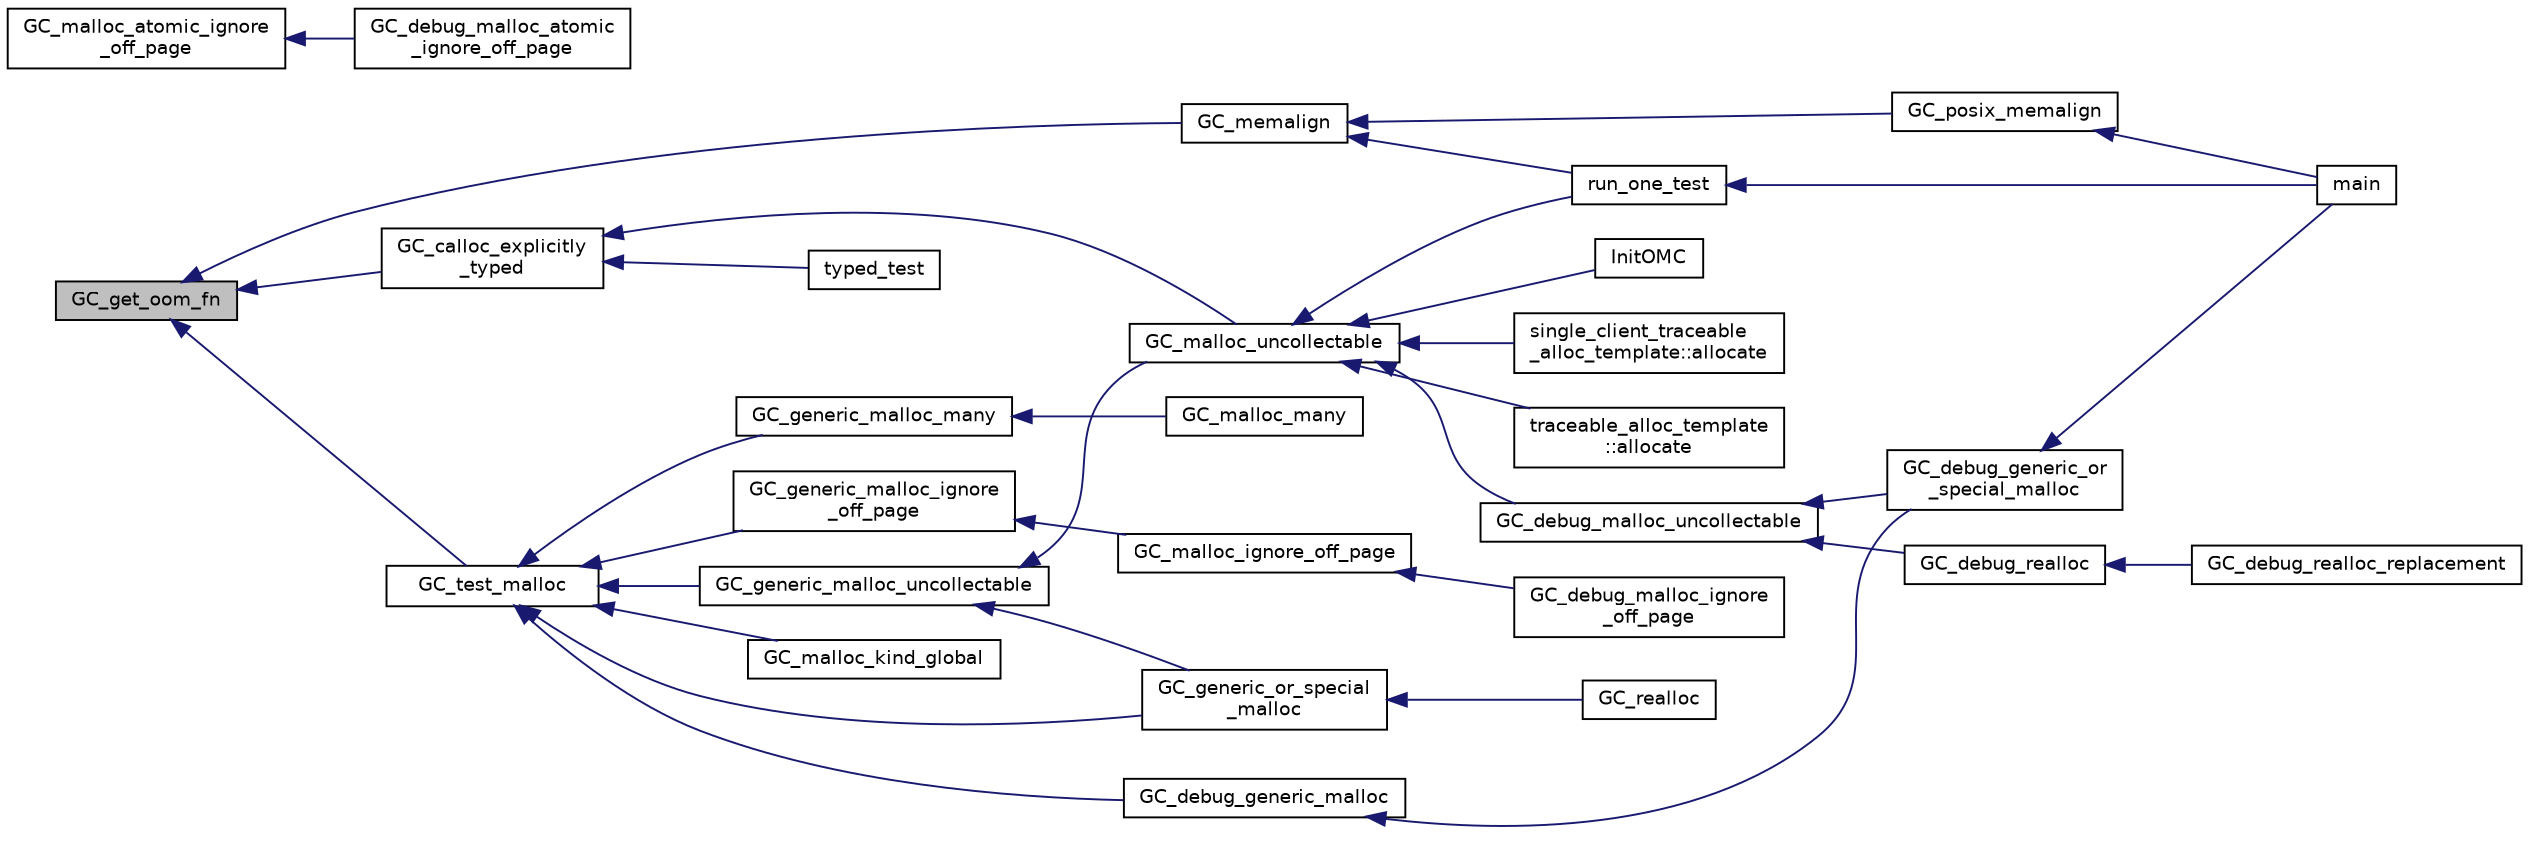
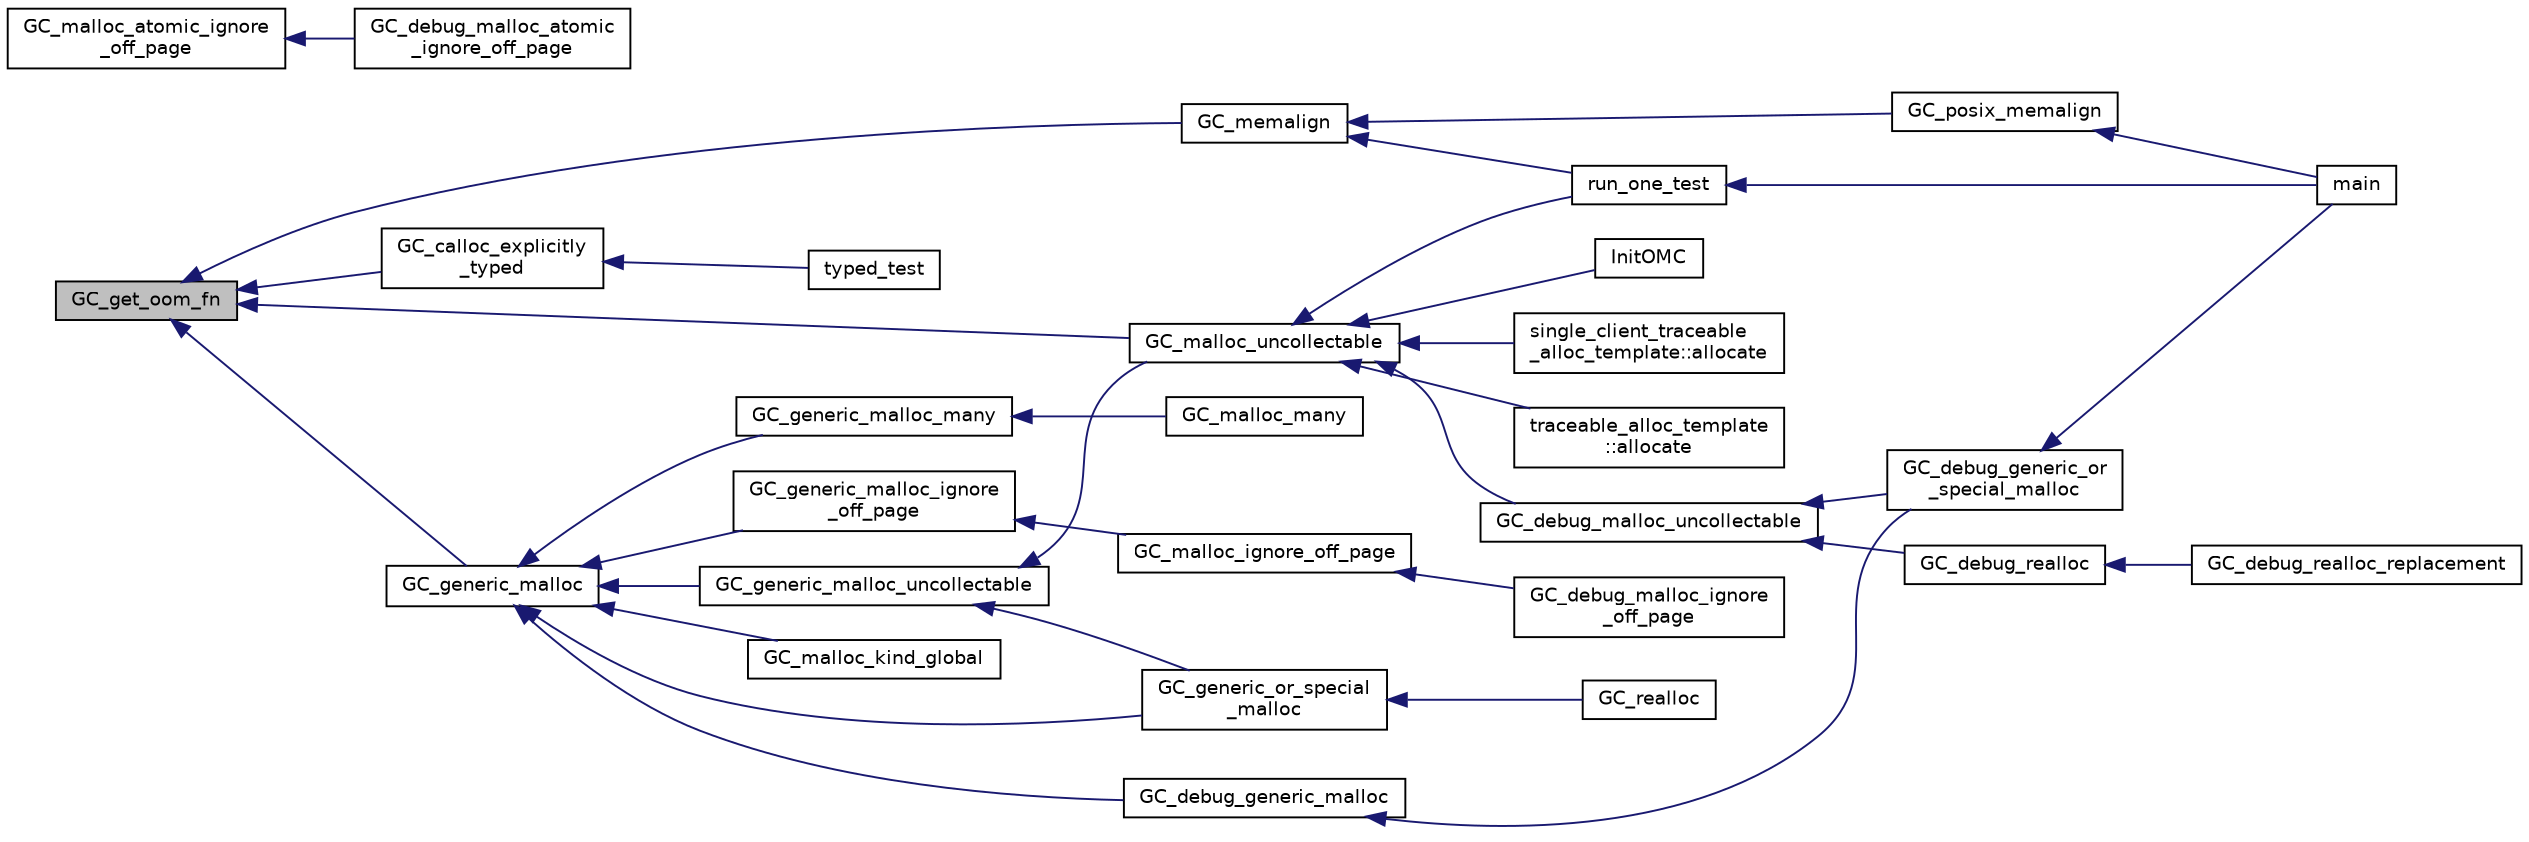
edge "GC_malloc_uncollectable" -> "GC_calloc_explicitly _typed": now "GC_malloc_uncollectable" -> "GC_get_oom_fn"
node "GC_test_malloc": label "GC_test_malloc" -> "GC_generic_malloc"
